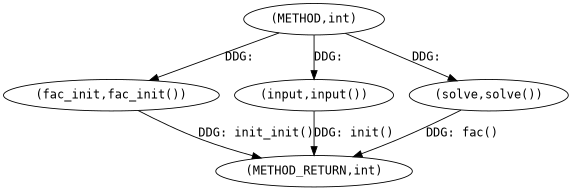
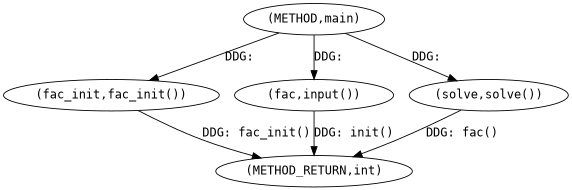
node "(METHOD,int)": label "(METHOD,int)" -> "(METHOD,main)"
node "(input,input())": label "(input,input())" -> "(fac,input())"
edge "(fac_init,fac_init())" -> "(METHOD_RETURN,int)": label "DDG: init_init()" -> "DDG: fac_init()"
